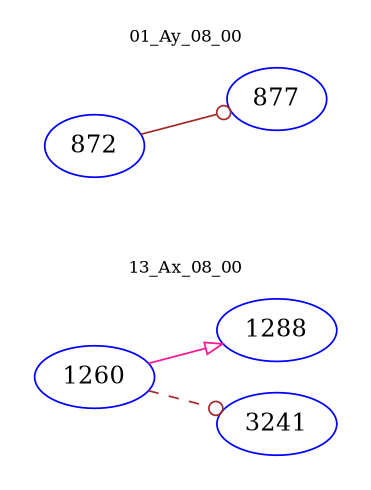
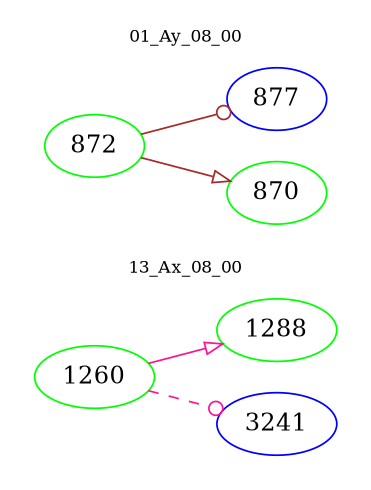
node "872": color blue -> green
node "870": added
node "1288": color blue -> green
node "1260": color blue -> green
edge "1260" -> "3241": color brown -> deeppink
